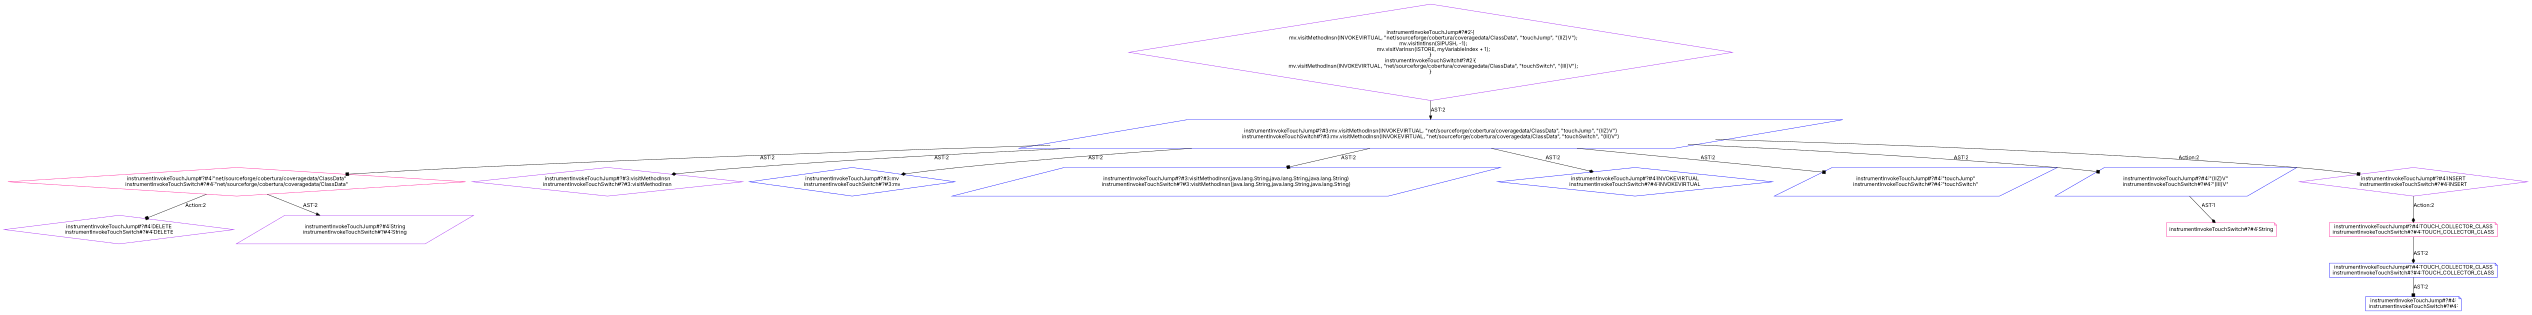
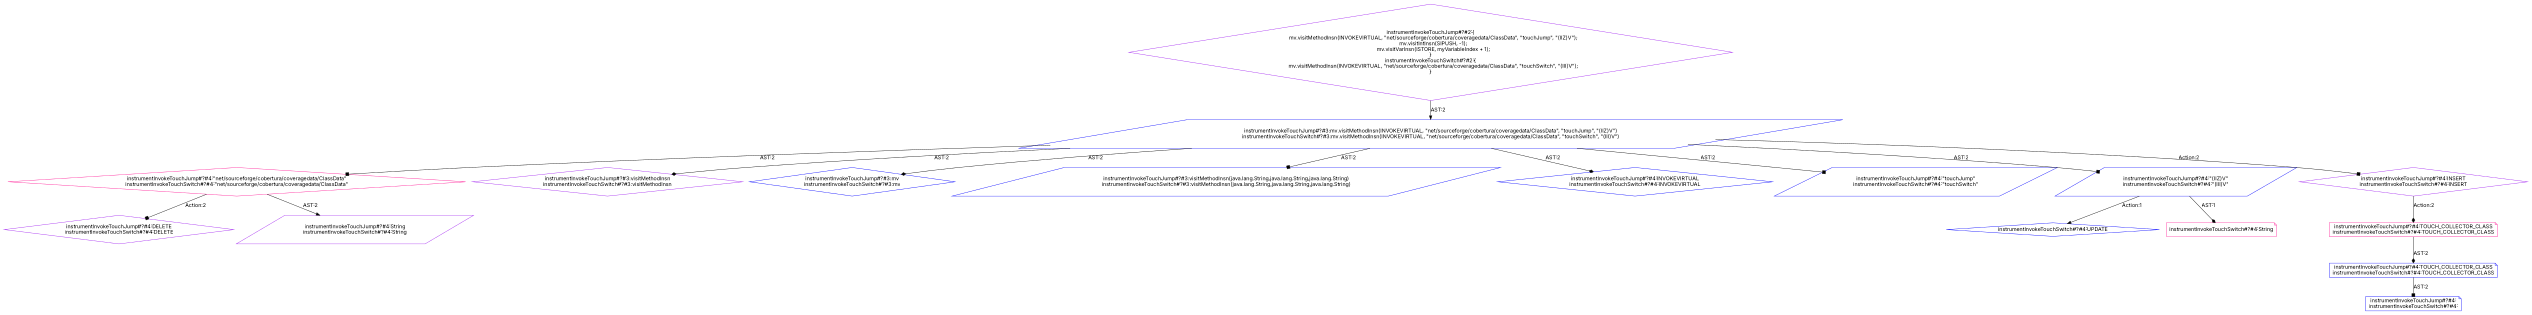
node "instrumentInvokeTouchSwitch#?#4:UPDATE": added
